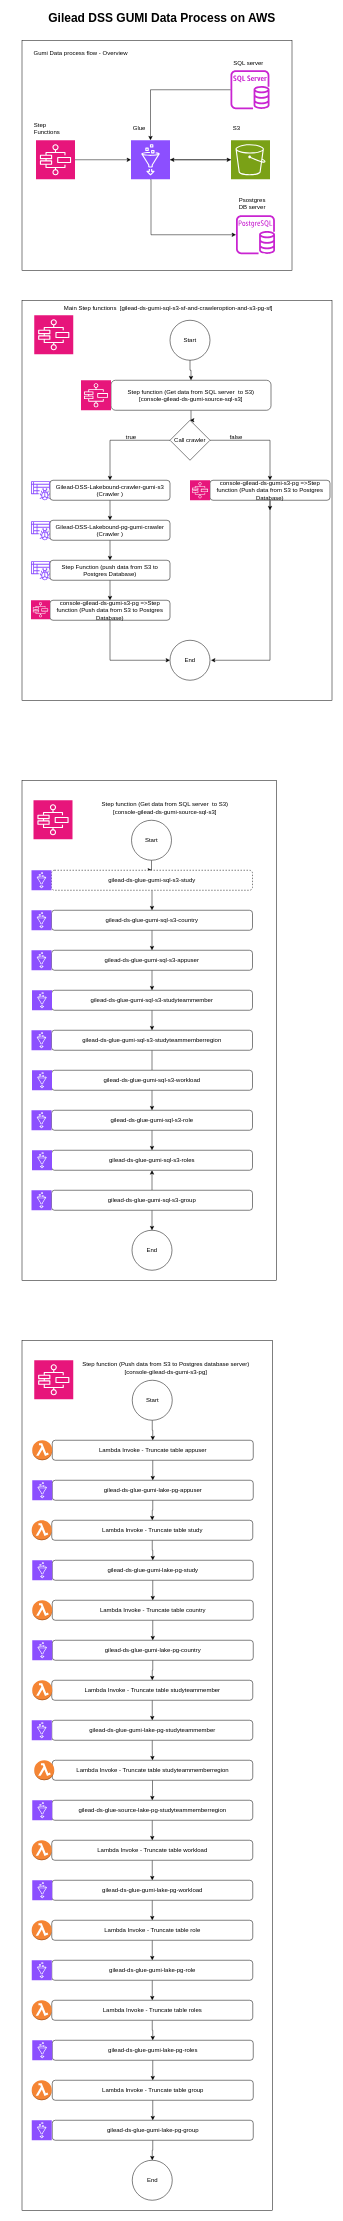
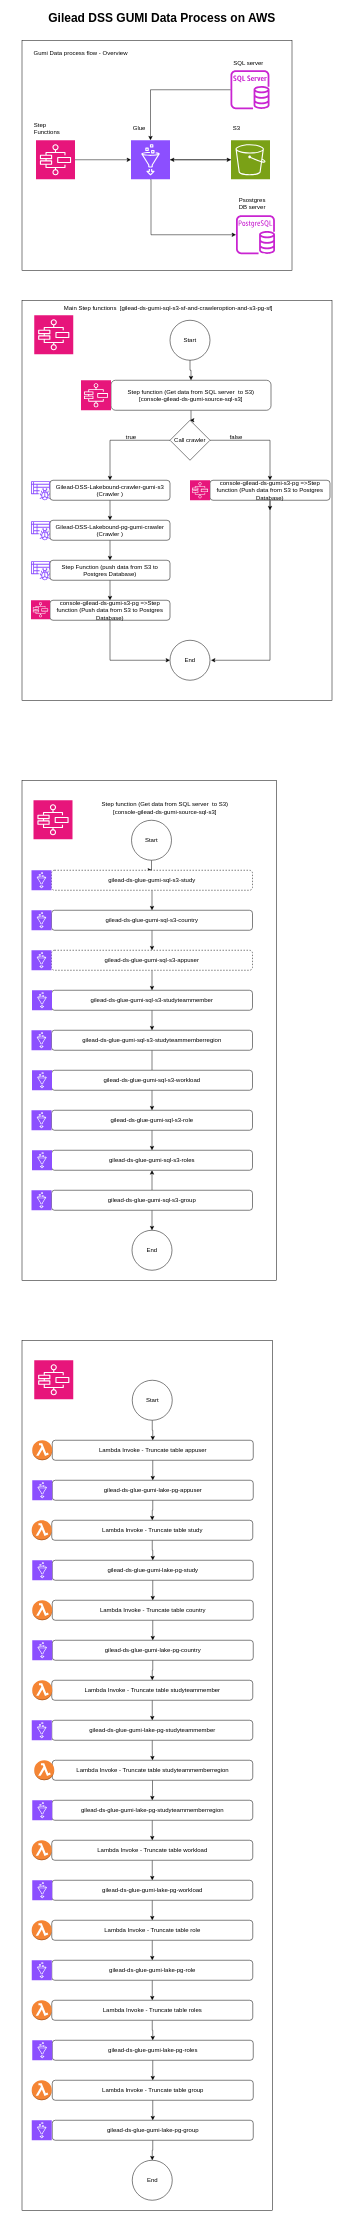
node "gilead-ds-glue-gumi-sql-s3-appuser": style solid -> dashed
node "Step function (Push data from S3 to Postgres database server)[console-gilead-ds-gumi-s3-pg]": removed
node "gilead-ds-glue-source-lake-pg-studyteammemberregion": label "gilead-ds-glue-source-lake-pg-studyteammemberregion" -> "gilead-ds-glue-gumi-lake-pg-studyteammemberregion"
